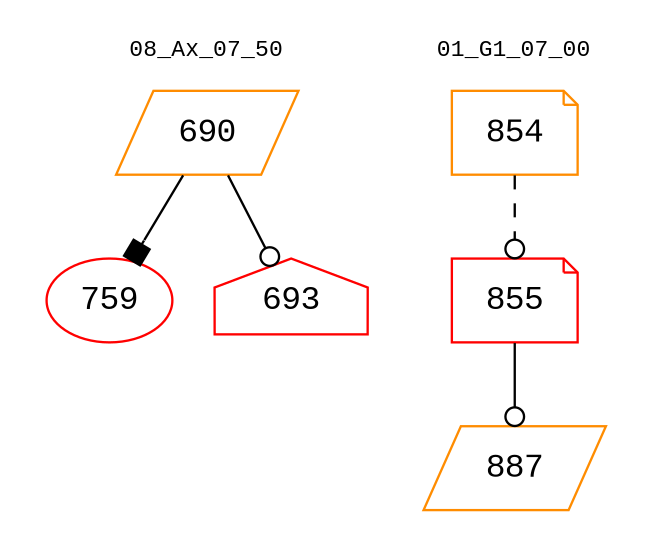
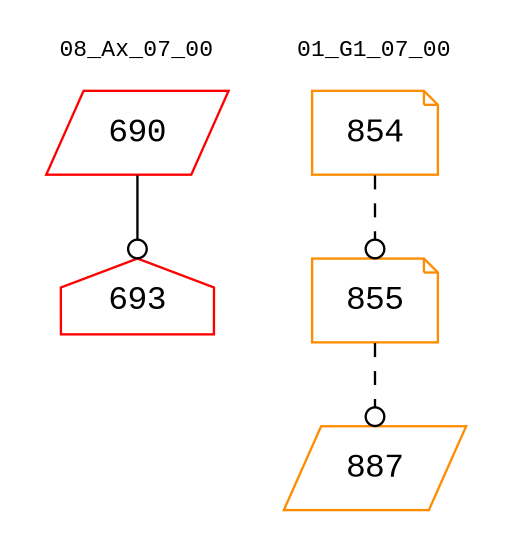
cluster "08_Ax_07_50": label "08_Ax_07_50" -> "08_Ax_07_00"
node "690": color darkorange -> red
node "759": removed
node "855": color red -> darkorange
edge "855" -> "887": style solid -> dashed
